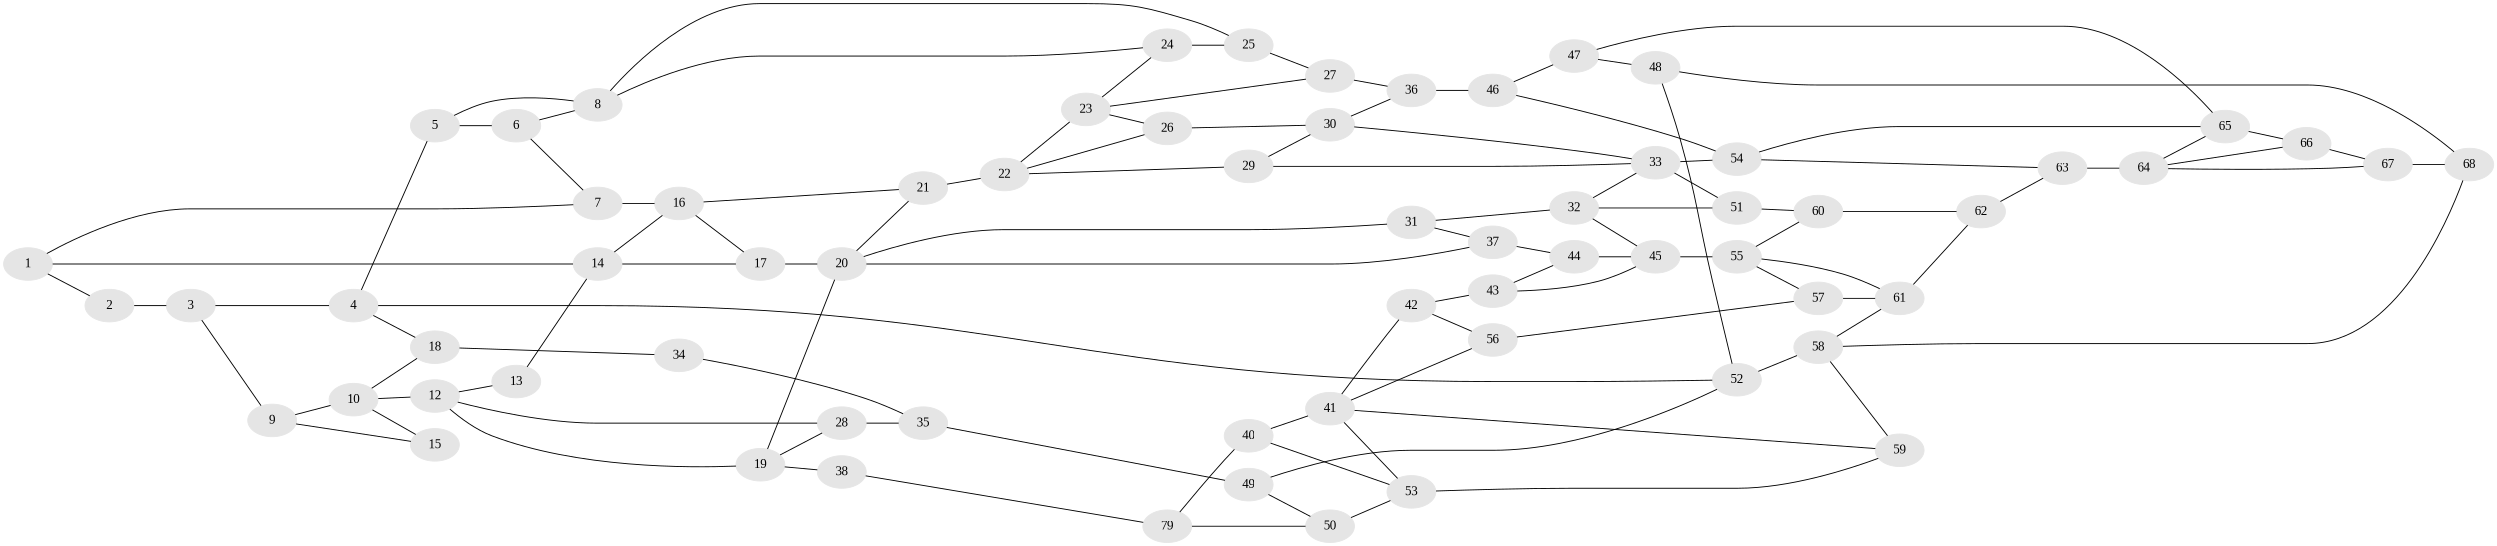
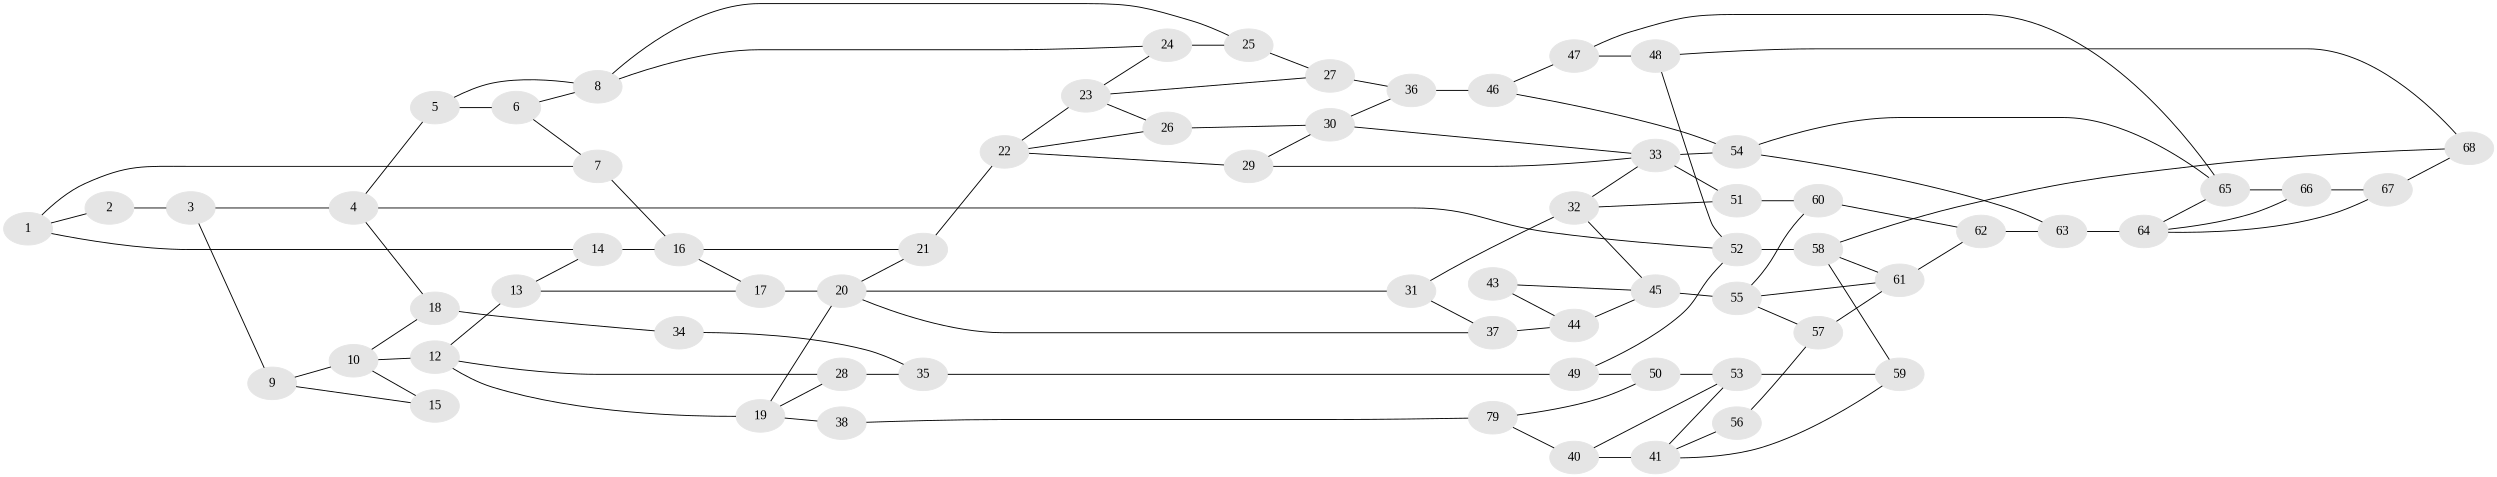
edge "14" -- "17": now "13" -- "17"
node "42": removed
